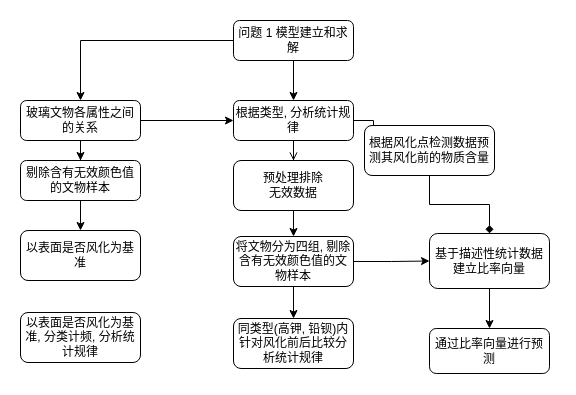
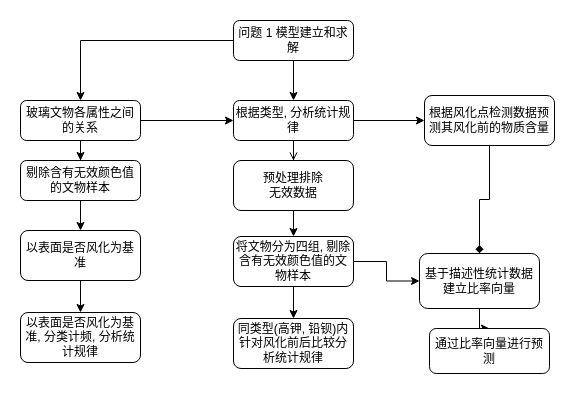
node "根据风化点检测数据预测其风化前的物质含量": moved (430, 151) -> (490, 121)
node "基于描述性统计数据建立比率向量": moved (490, 261) -> (480, 281)
edge "以表面是否风化为基准" -> "以表面是否风化为基准, 分类计频, 分析统计规律": added
